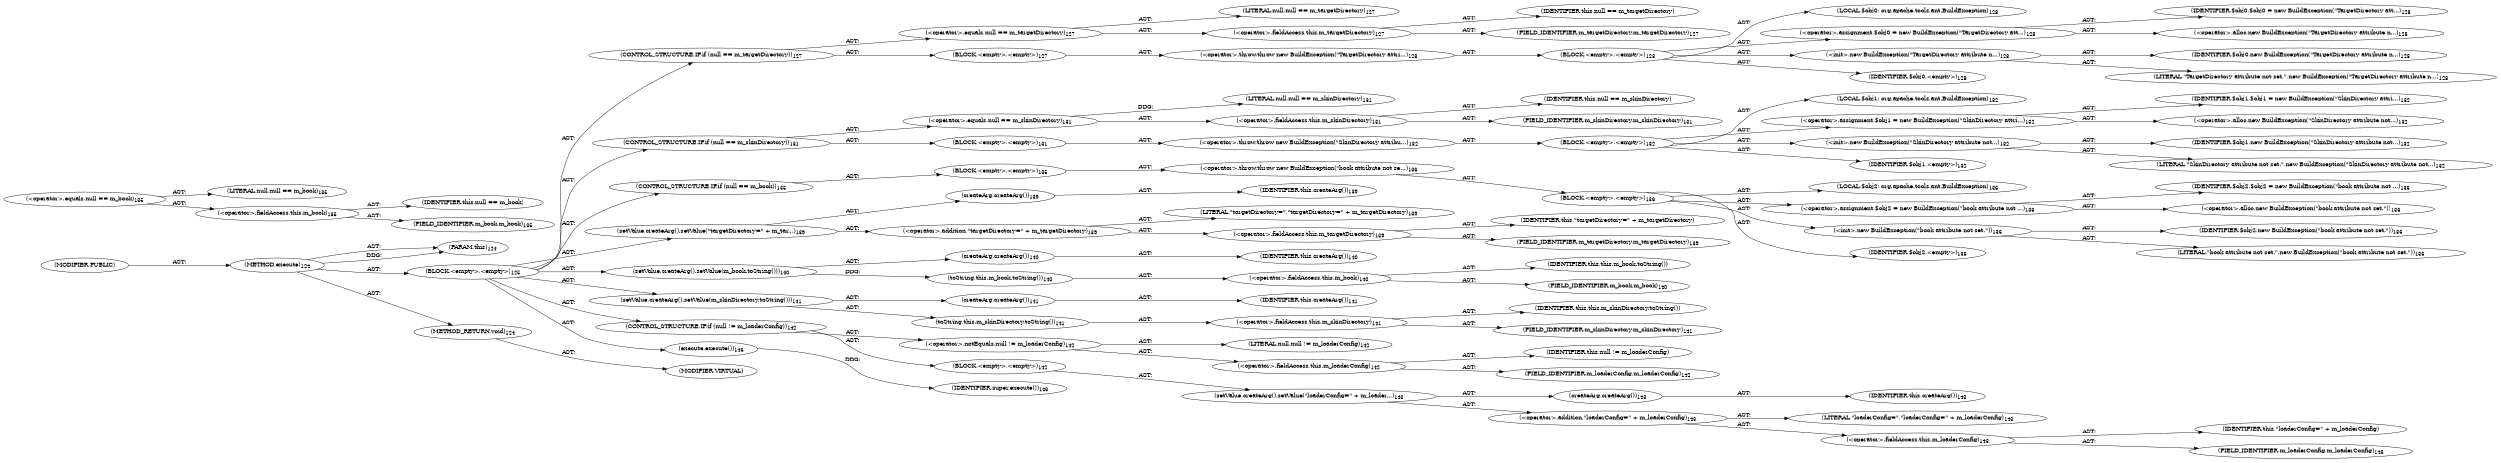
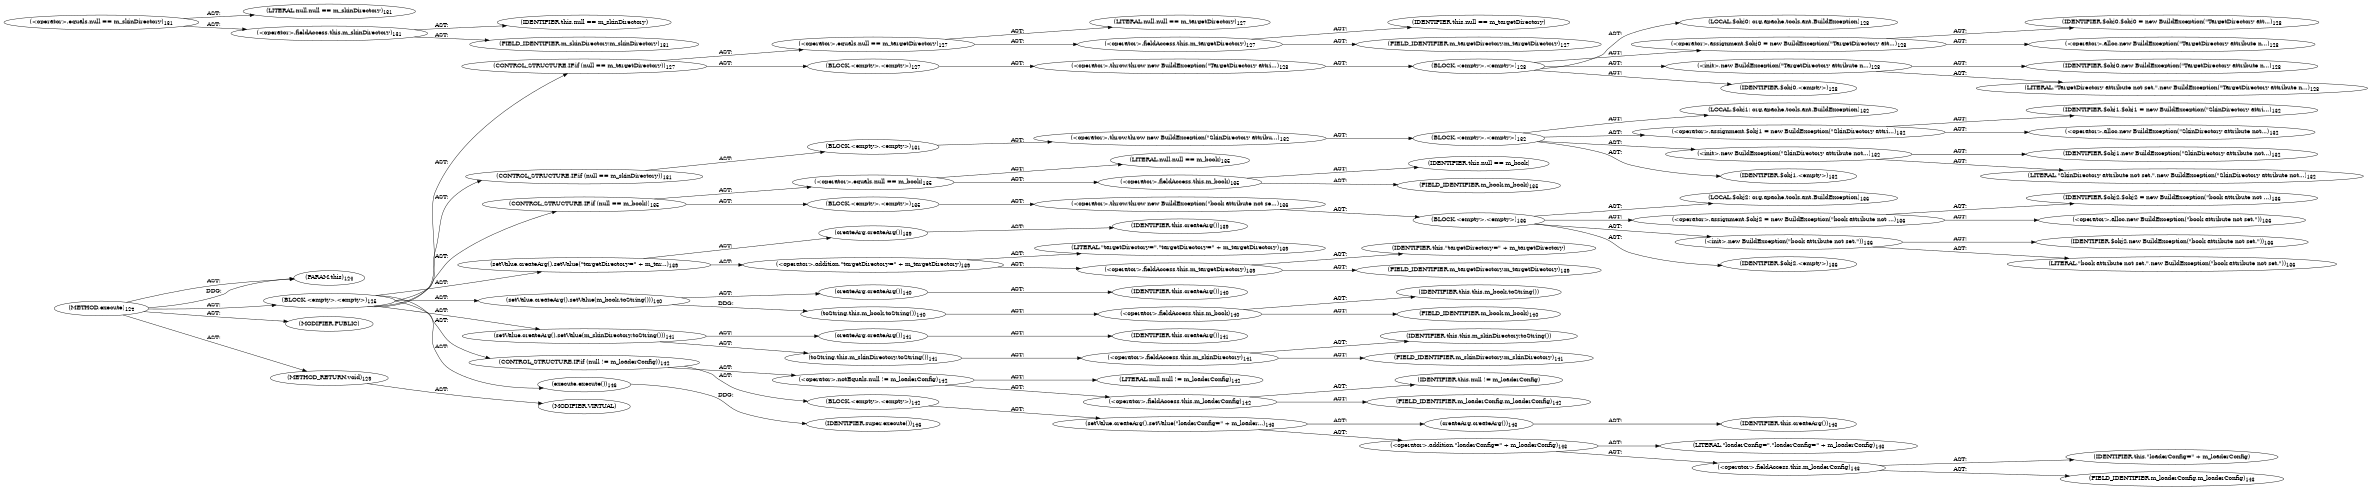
edge "(<operator>.equals,null == m_skinDirectory)" -> "(LITERAL,null,null == m_skinDirectory)": label "DDG: " -> "AST: "
edge "(CONTROL_STRUCTURE,IF,if (null == m_skinDirectory))" -> "(<operator>.equals,null == m_skinDirectory)": removed, label "AST:"
edge "(CONTROL_STRUCTURE,IF,if (null == m_book))" -> "(<operator>.equals,null == m_book)": added, label "AST:"
edge "(MODIFIER,PUBLIC)" -> "(METHOD,execute)": reversed
node "(METHOD_RETURN,void)": text "124" -> "129"
